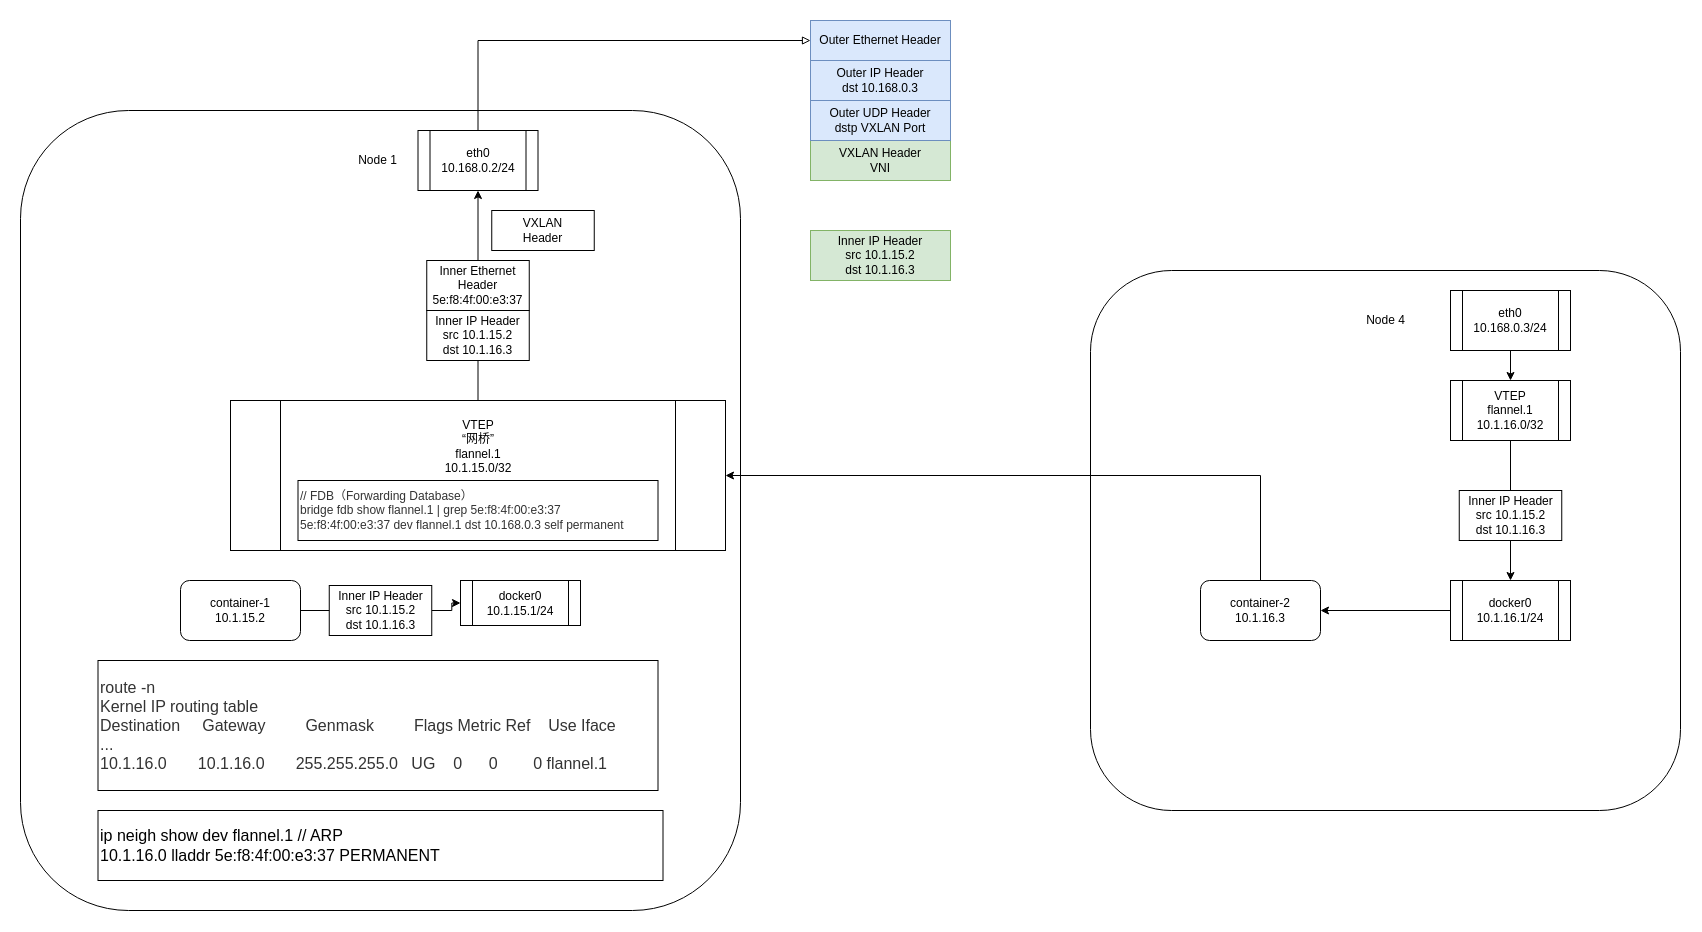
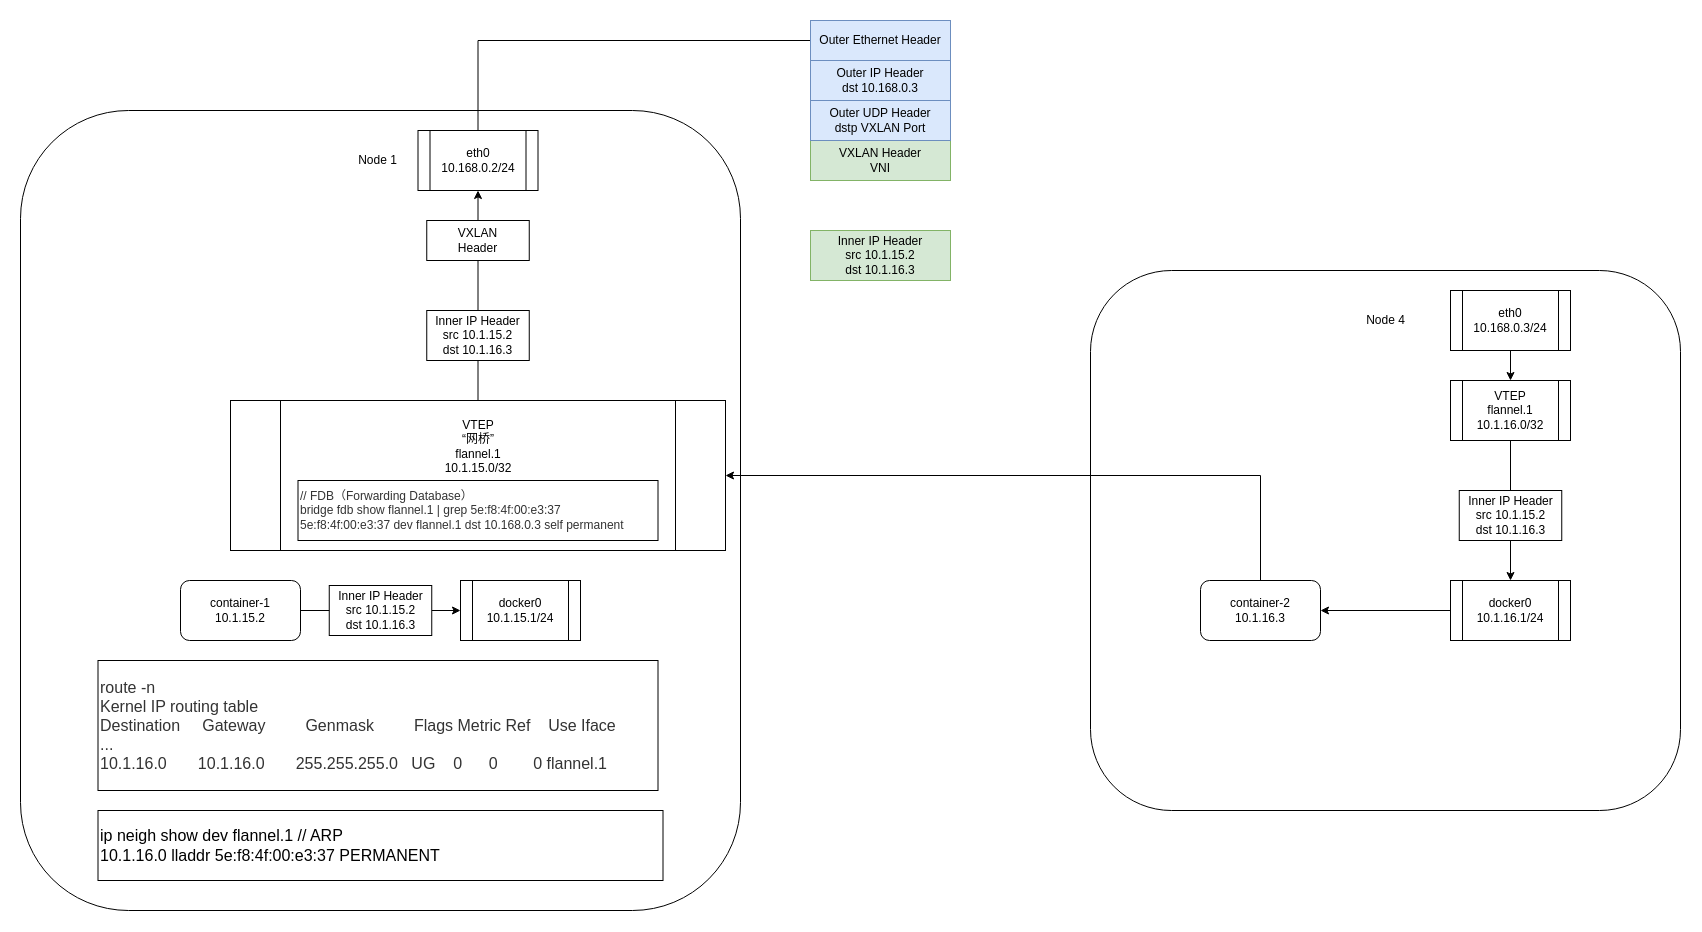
edge "eth0 10.168.0.2/24" -> "Outer Ethernet Header": arrowhead block -> none
node "VXLAN Header": moved (543, 231) -> (478, 241)
node "Inner Ethernet Header 5e:f8:4f:00:e3:37": removed
node "docker0 10.1.15.1/24": size 120x45 -> 120x60
